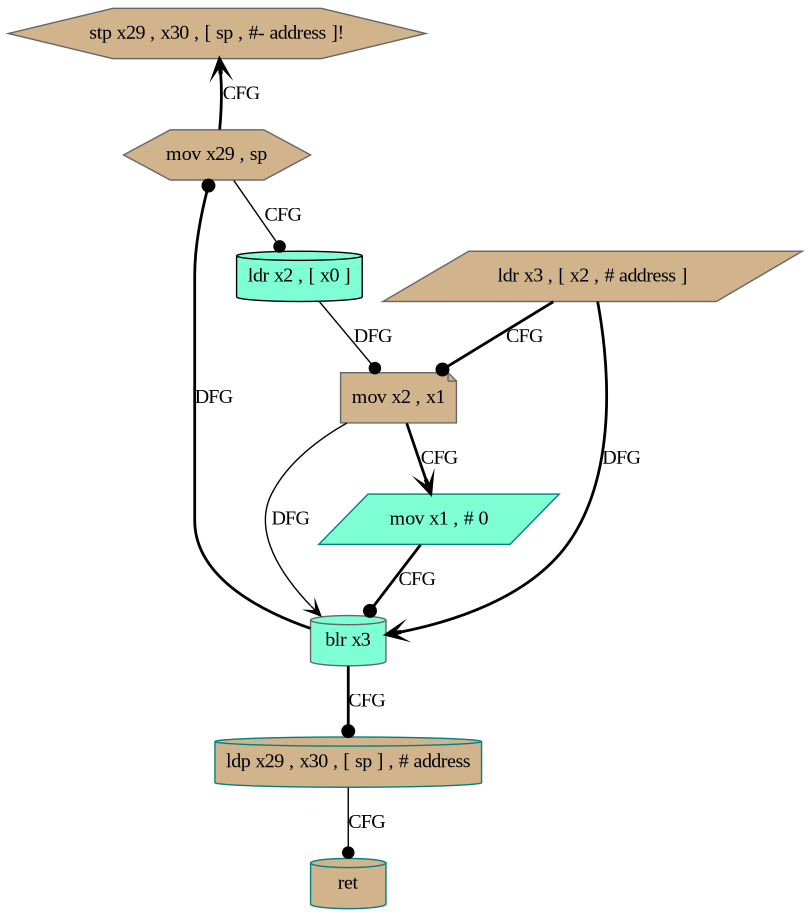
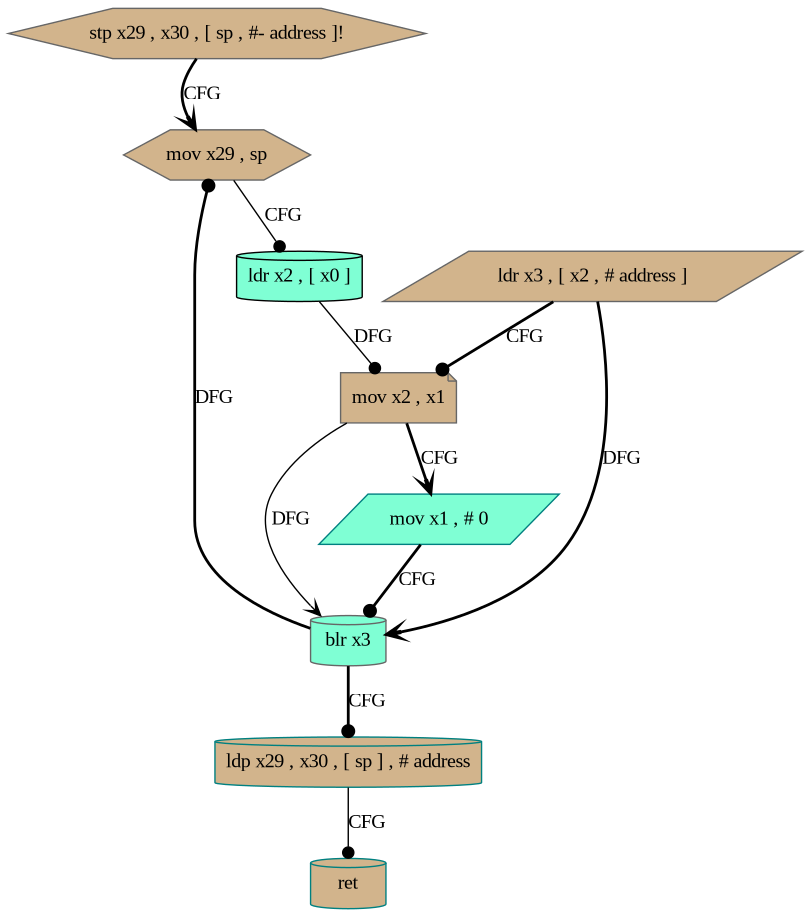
edge "mov x29 , sp" -> "stp x29 , x30 , [ sp , #- address ]!": reversed
